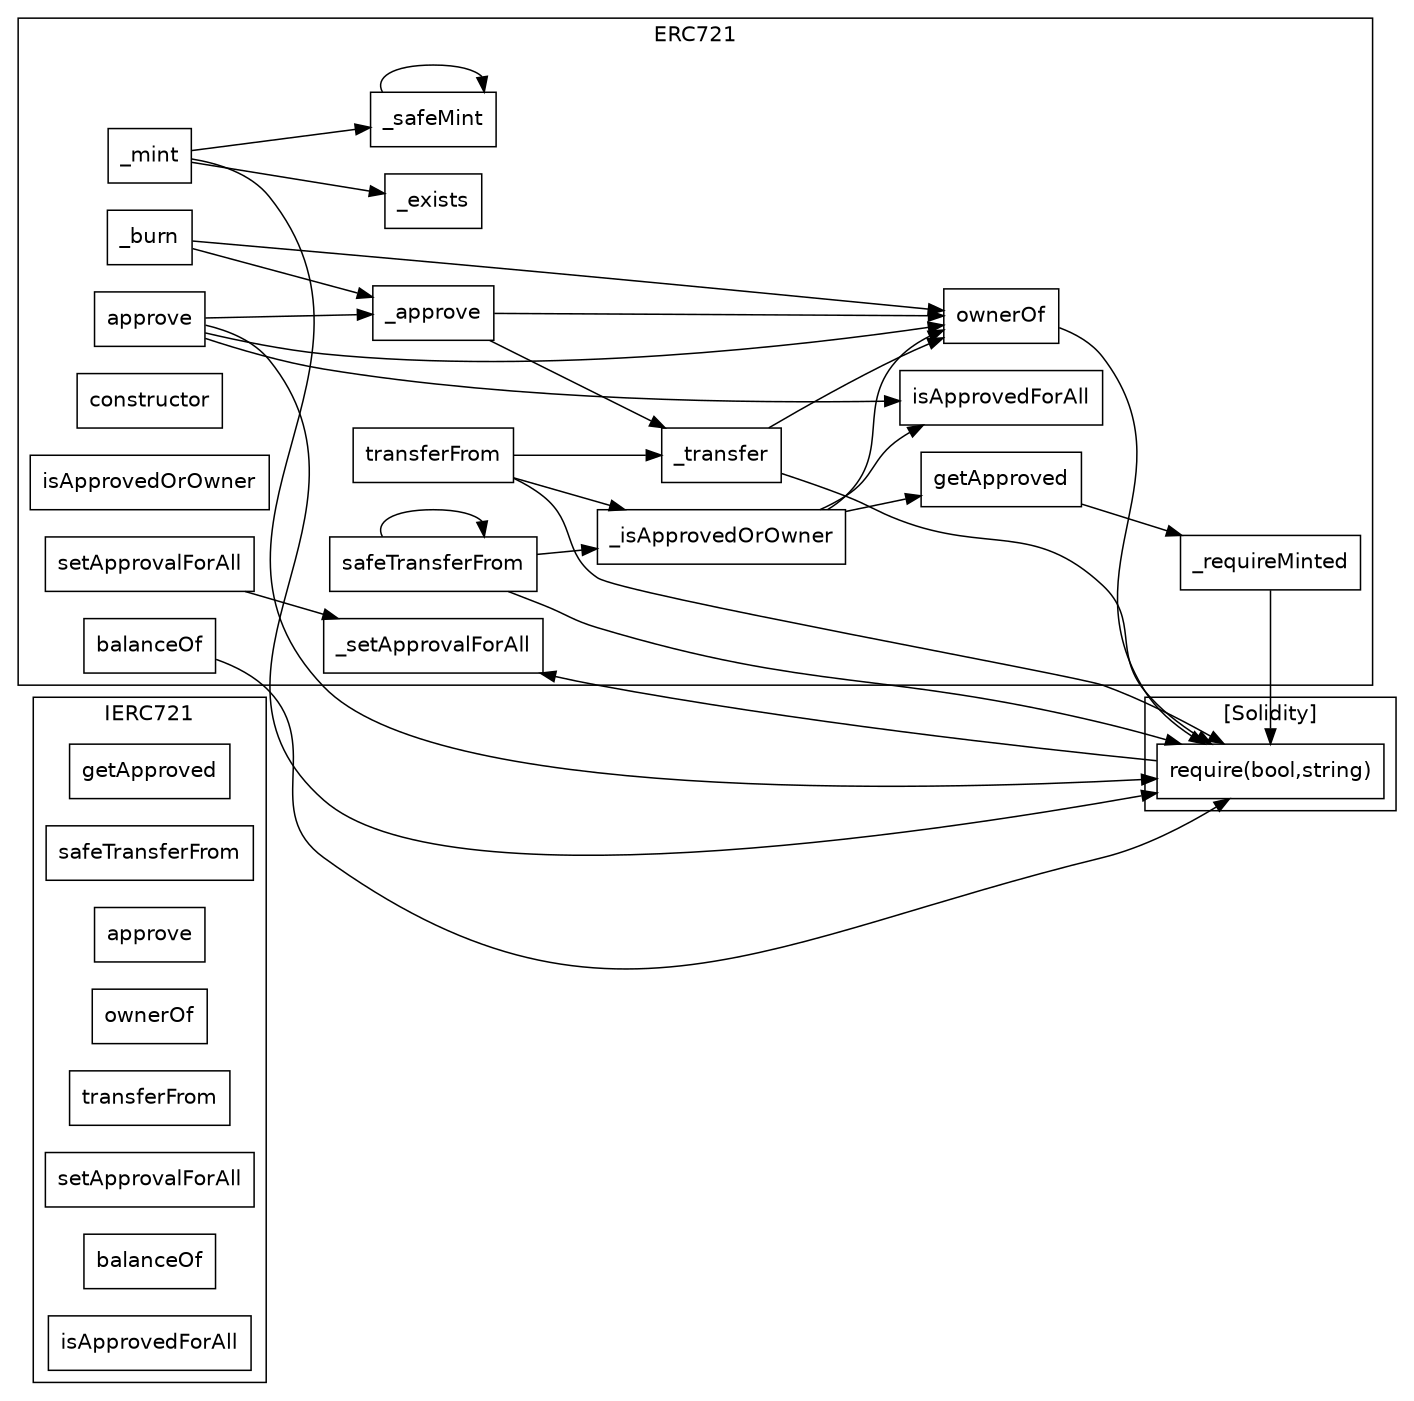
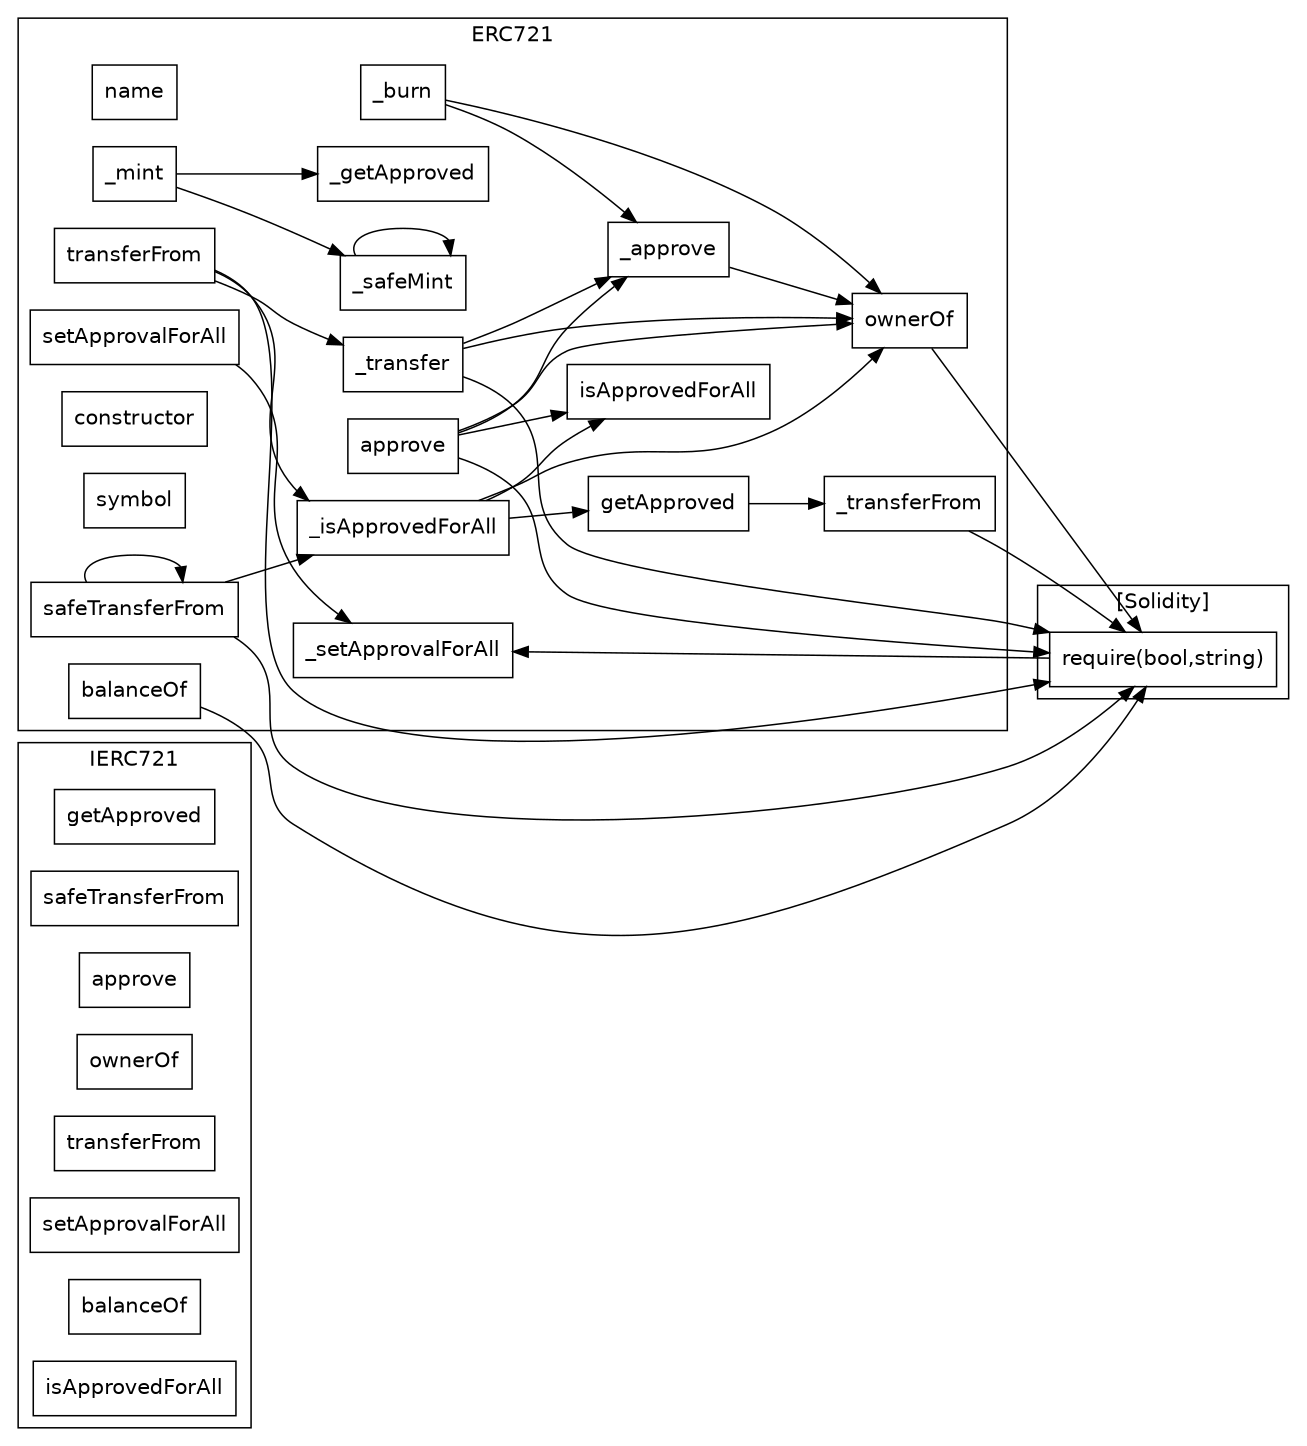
node "name": added
node "_exists": label "_exists" -> "_getApproved"
edge "_approve" -> "_transfer": reversed
node "isApprovedOrOwner": label "isApprovedOrOwner" -> "symbol"
node "_isApprovedOrOwner": label "_isApprovedOrOwner" -> "_isApprovedForAll"
node "_requireMinted": label "_requireMinted" -> "_transferFrom"
edge "_mint" -> "require(bool,string)": removed
